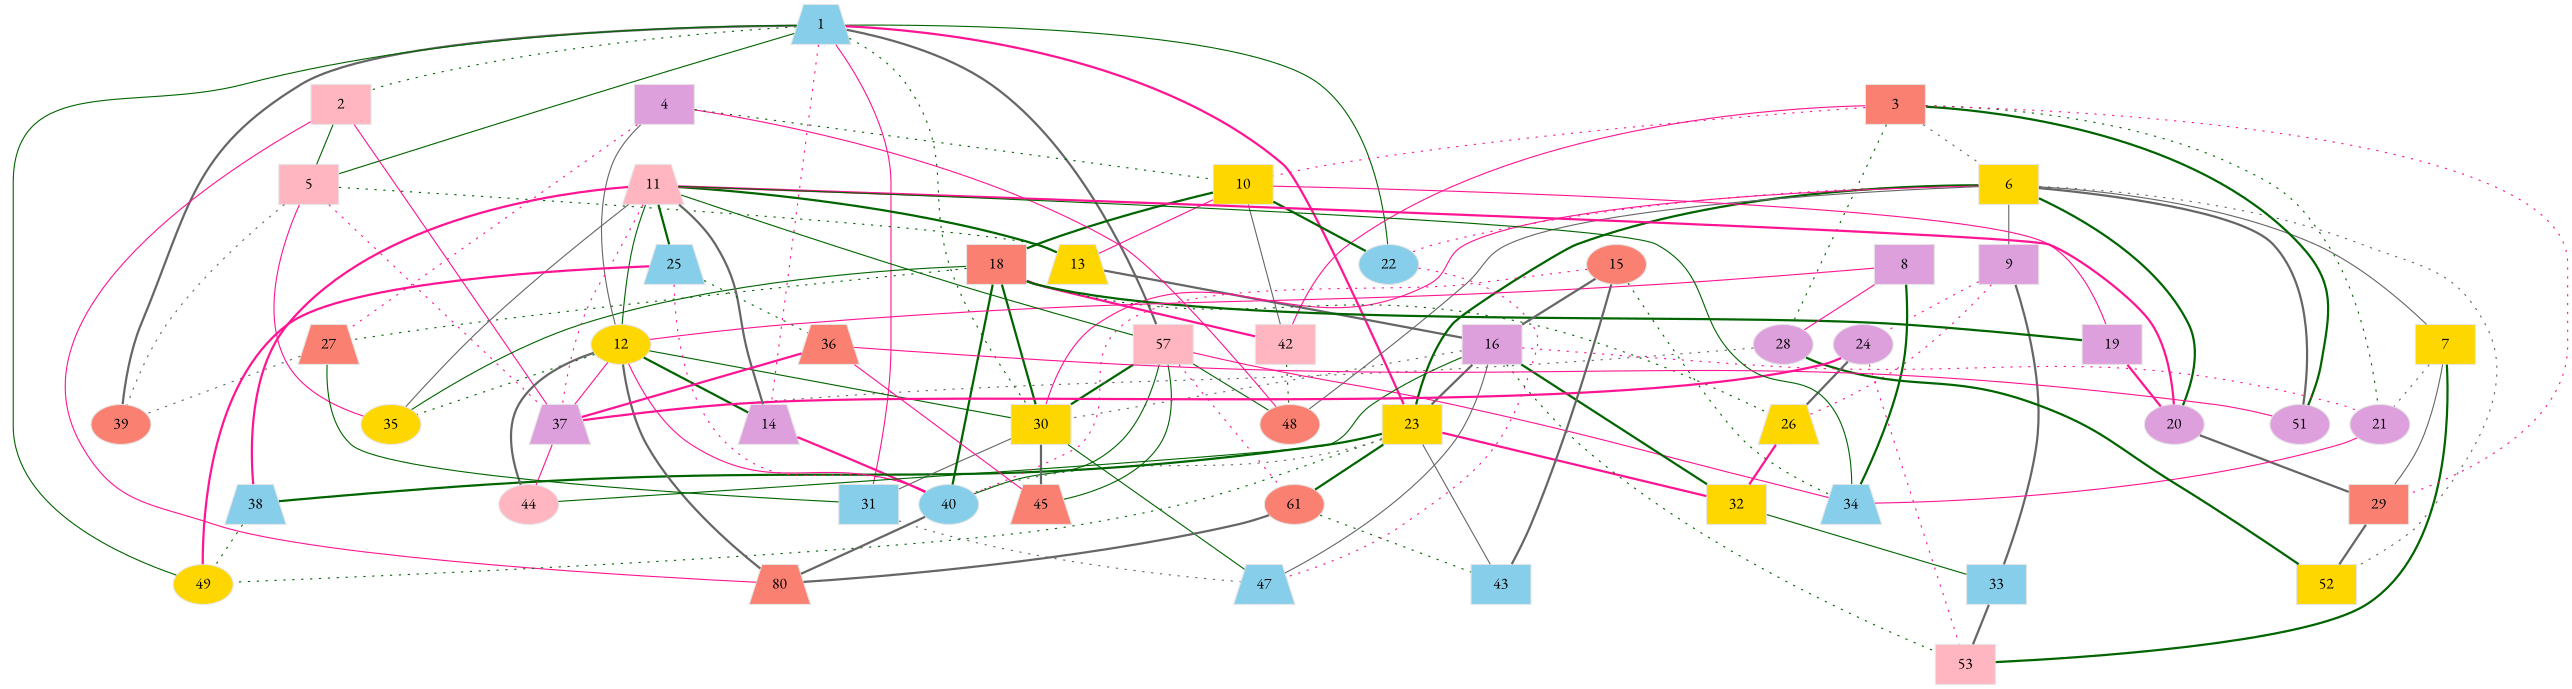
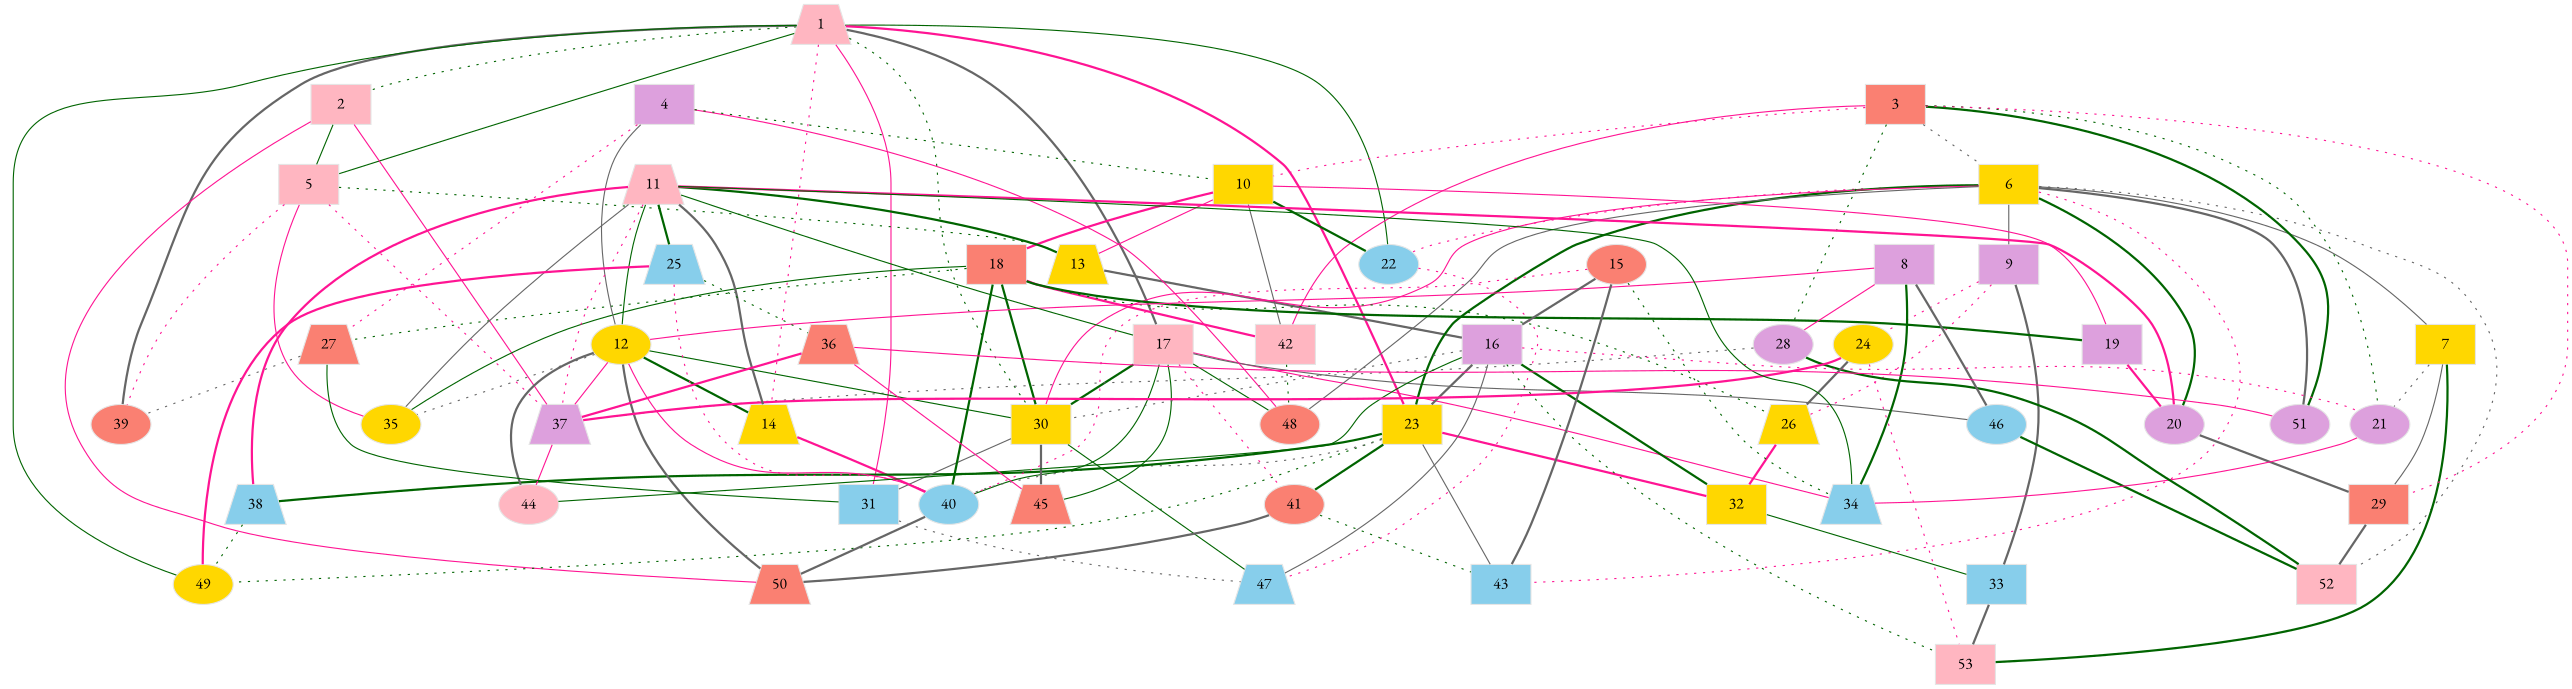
node "1": fillcolor skyblue -> lightpink
edge "10" -- "18": color darkgreen -> deeppink
edge "5" -- "39": color gray40 -> deeppink
node "57": label "57" -> "17"
node "24": fillcolor plum -> gold
edge "12" -- "35": color darkgreen -> gray40
node "14": fillcolor plum -> gold
node "46": added
node "61": label "61" -> "41"
edge "6" -- "43": added
node "80": label "80" -> "50"
node "52": fillcolor gold -> lightpink
